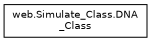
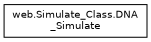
node "web.Simulate_Class.DNA _Class": label "web.Simulate_Class.DNA _Class" -> "web.Simulate_Class.DNA _Simulate"
